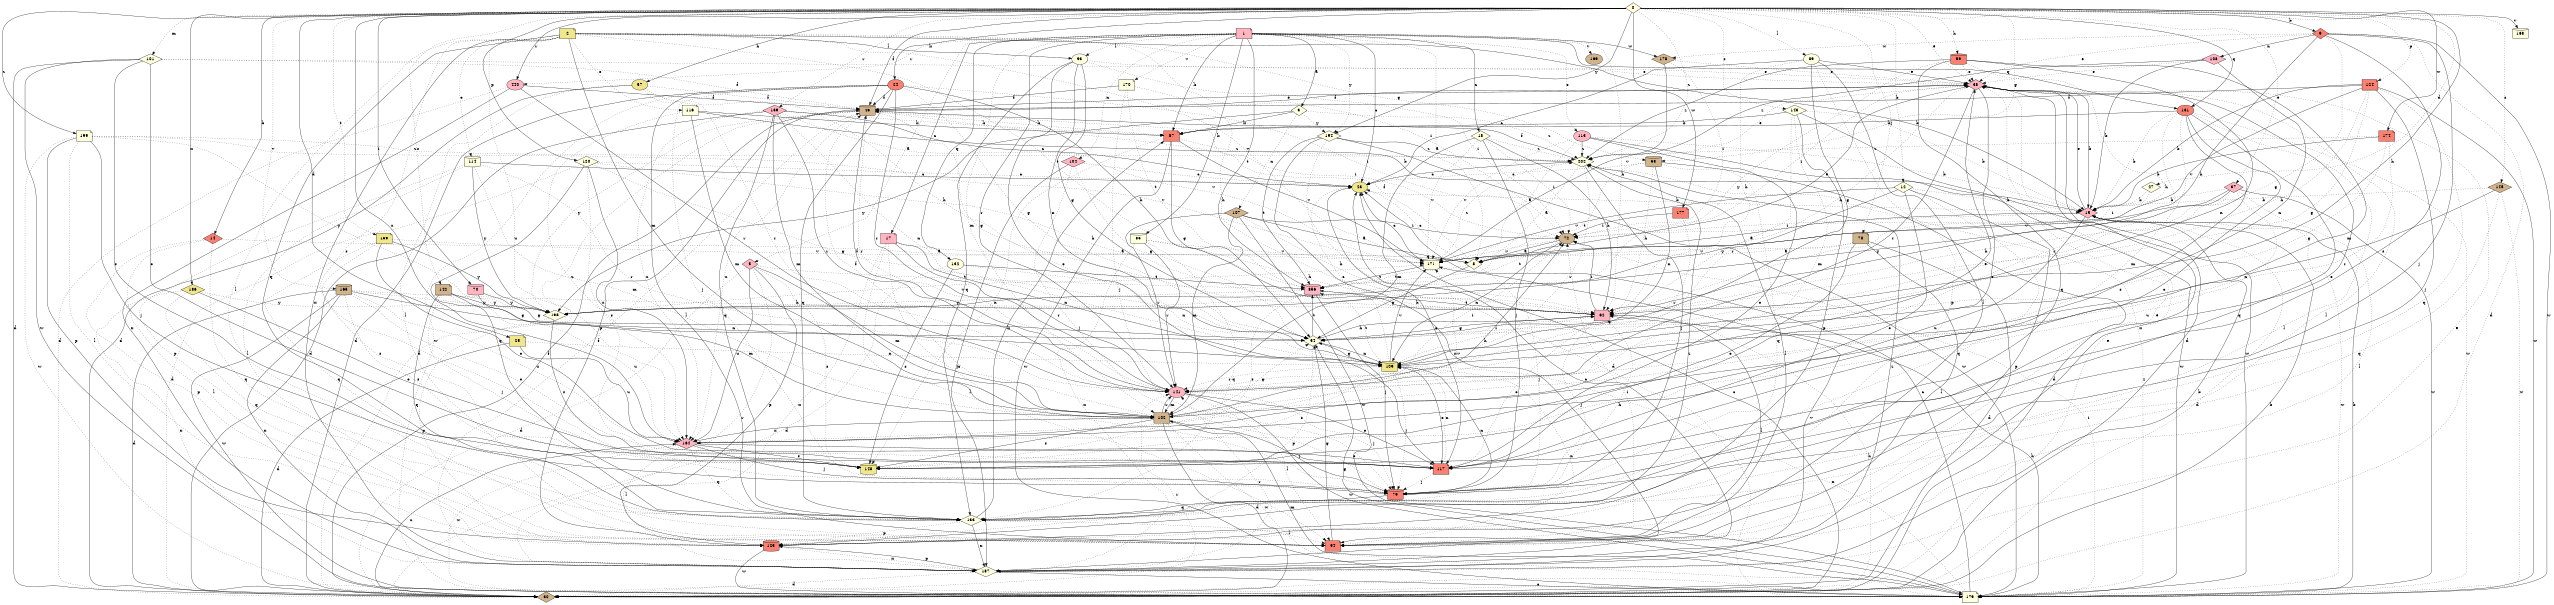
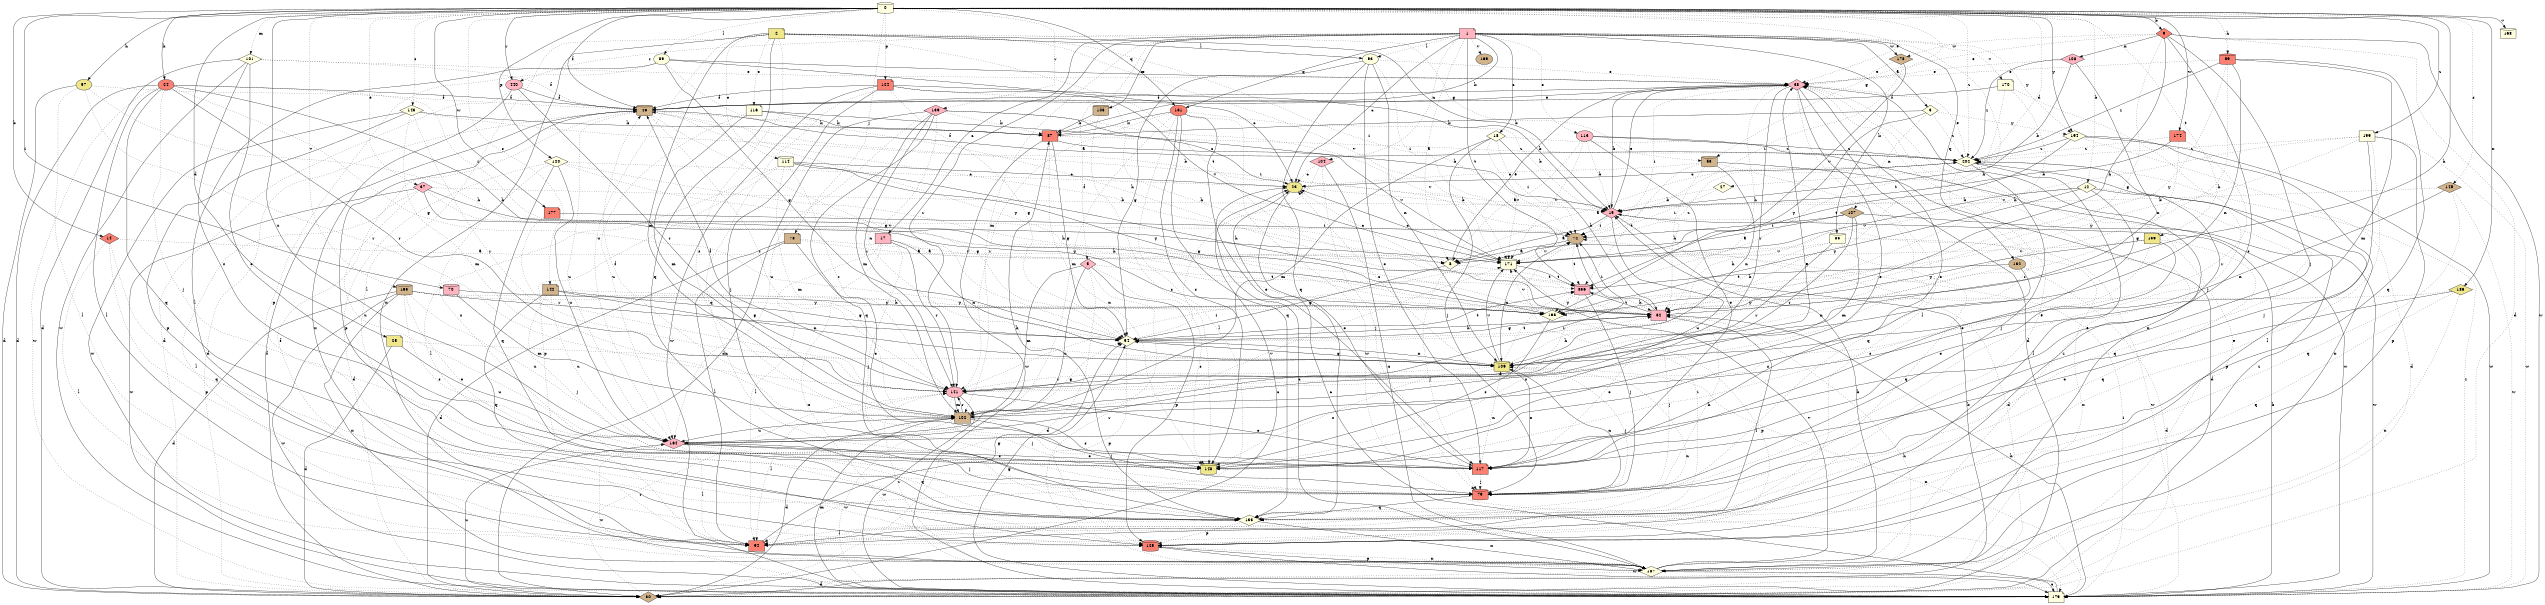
node "0": shape diamond -> cylinder
node "103": added
edge "114" -> "62": added, label "h"
node "132": fillcolor lightyellow -> tan
